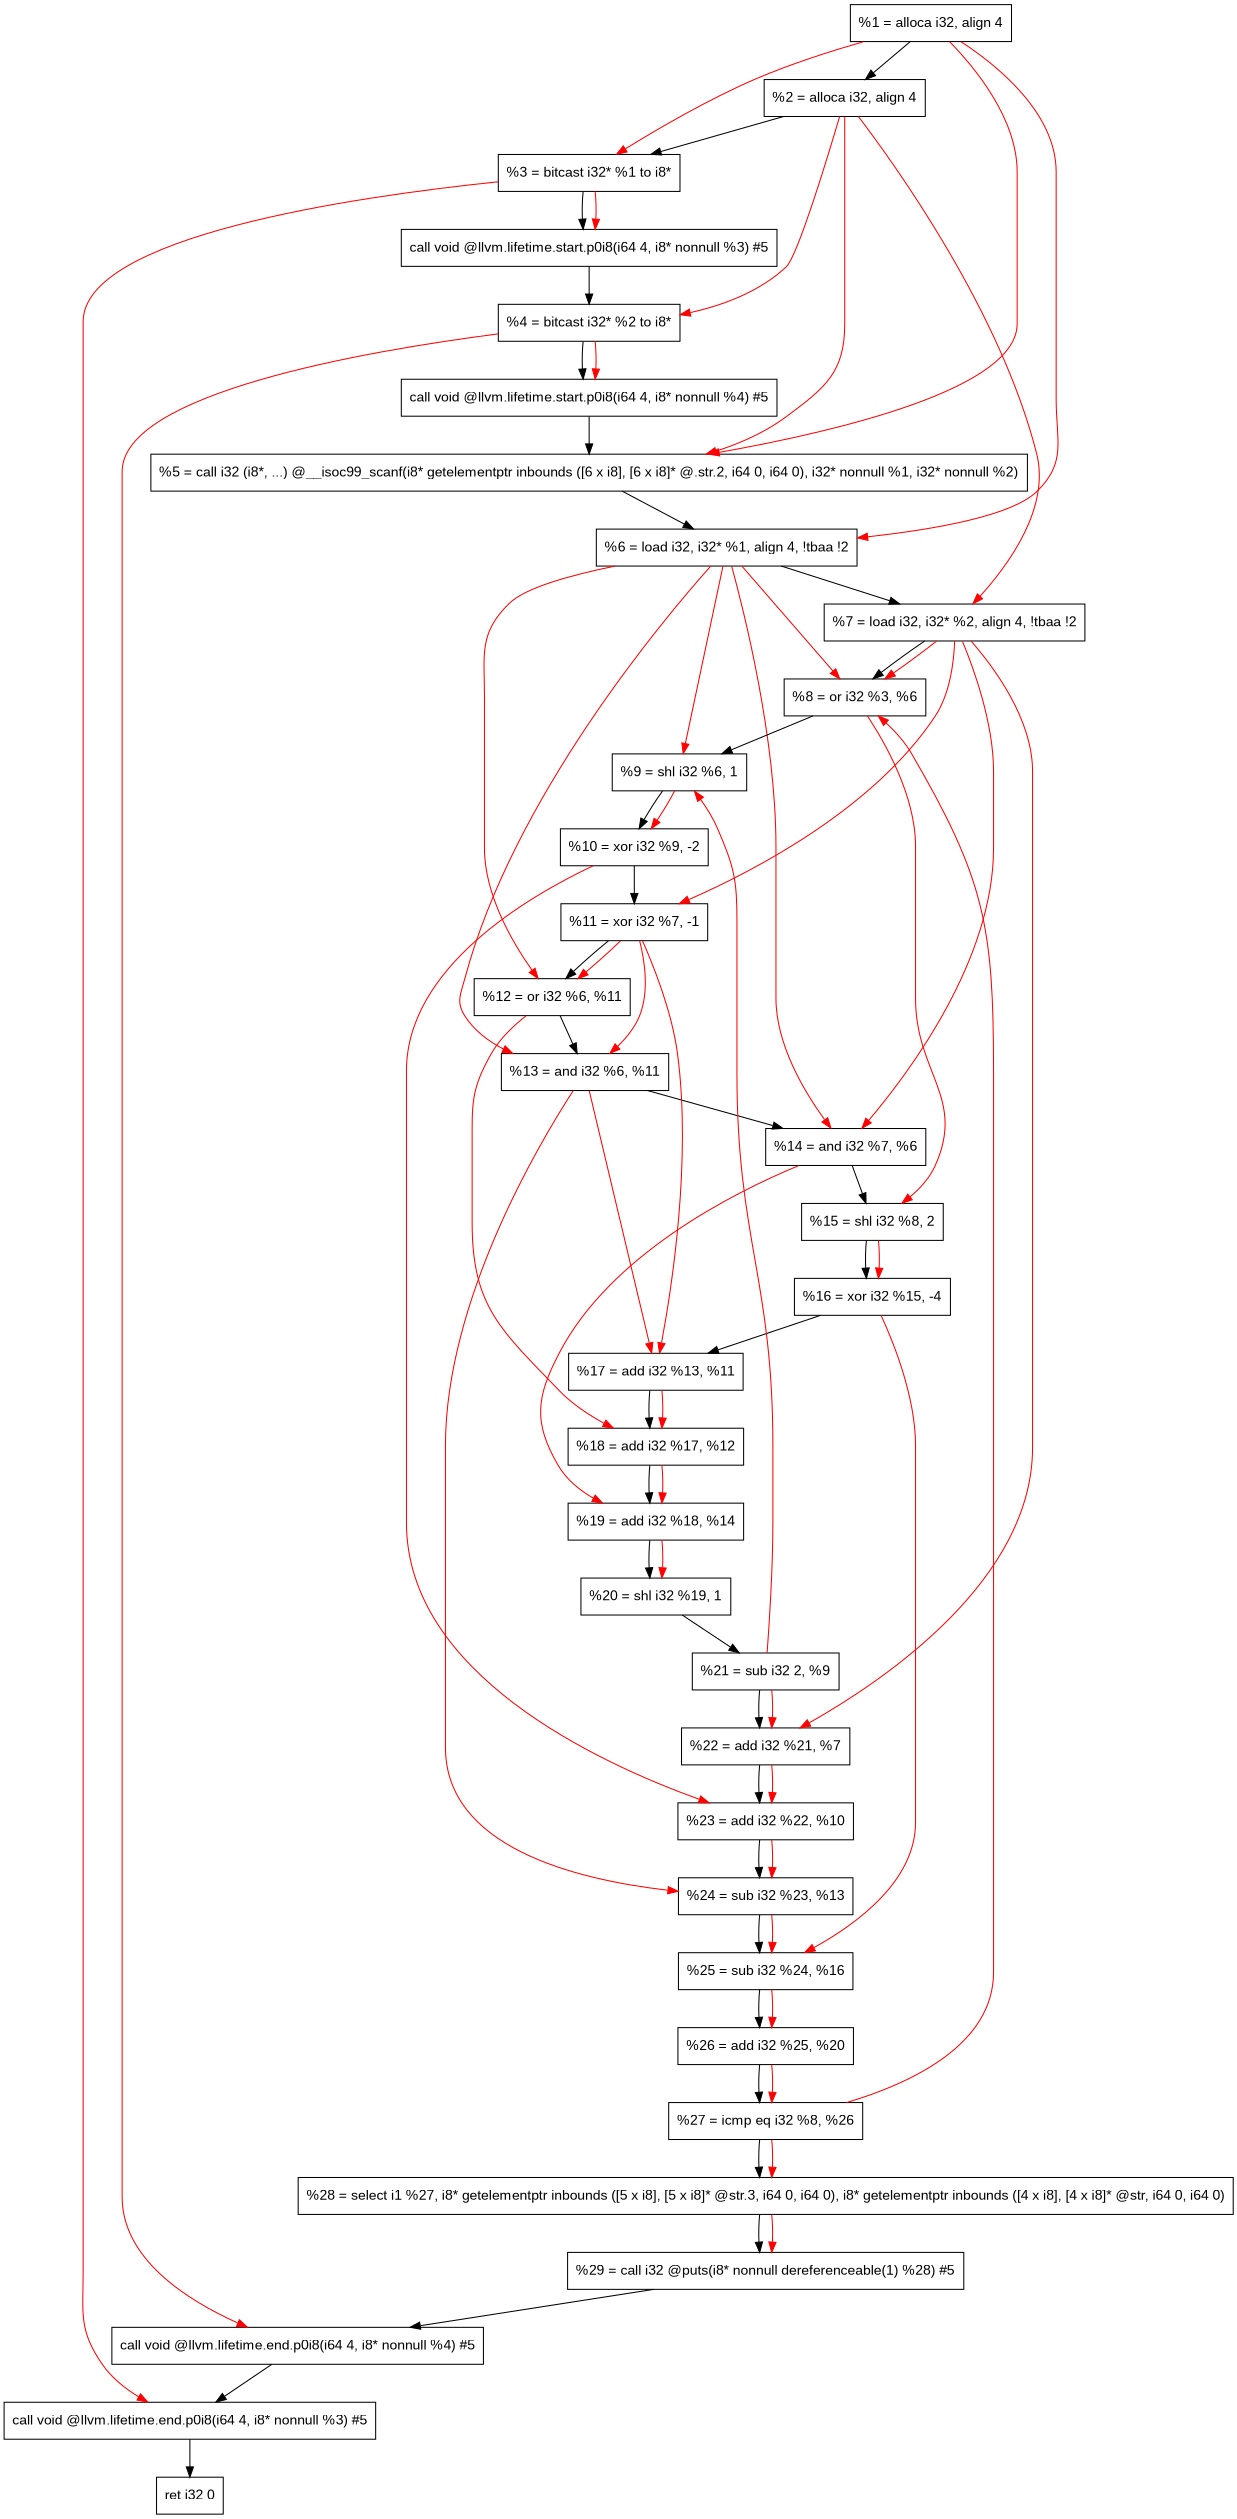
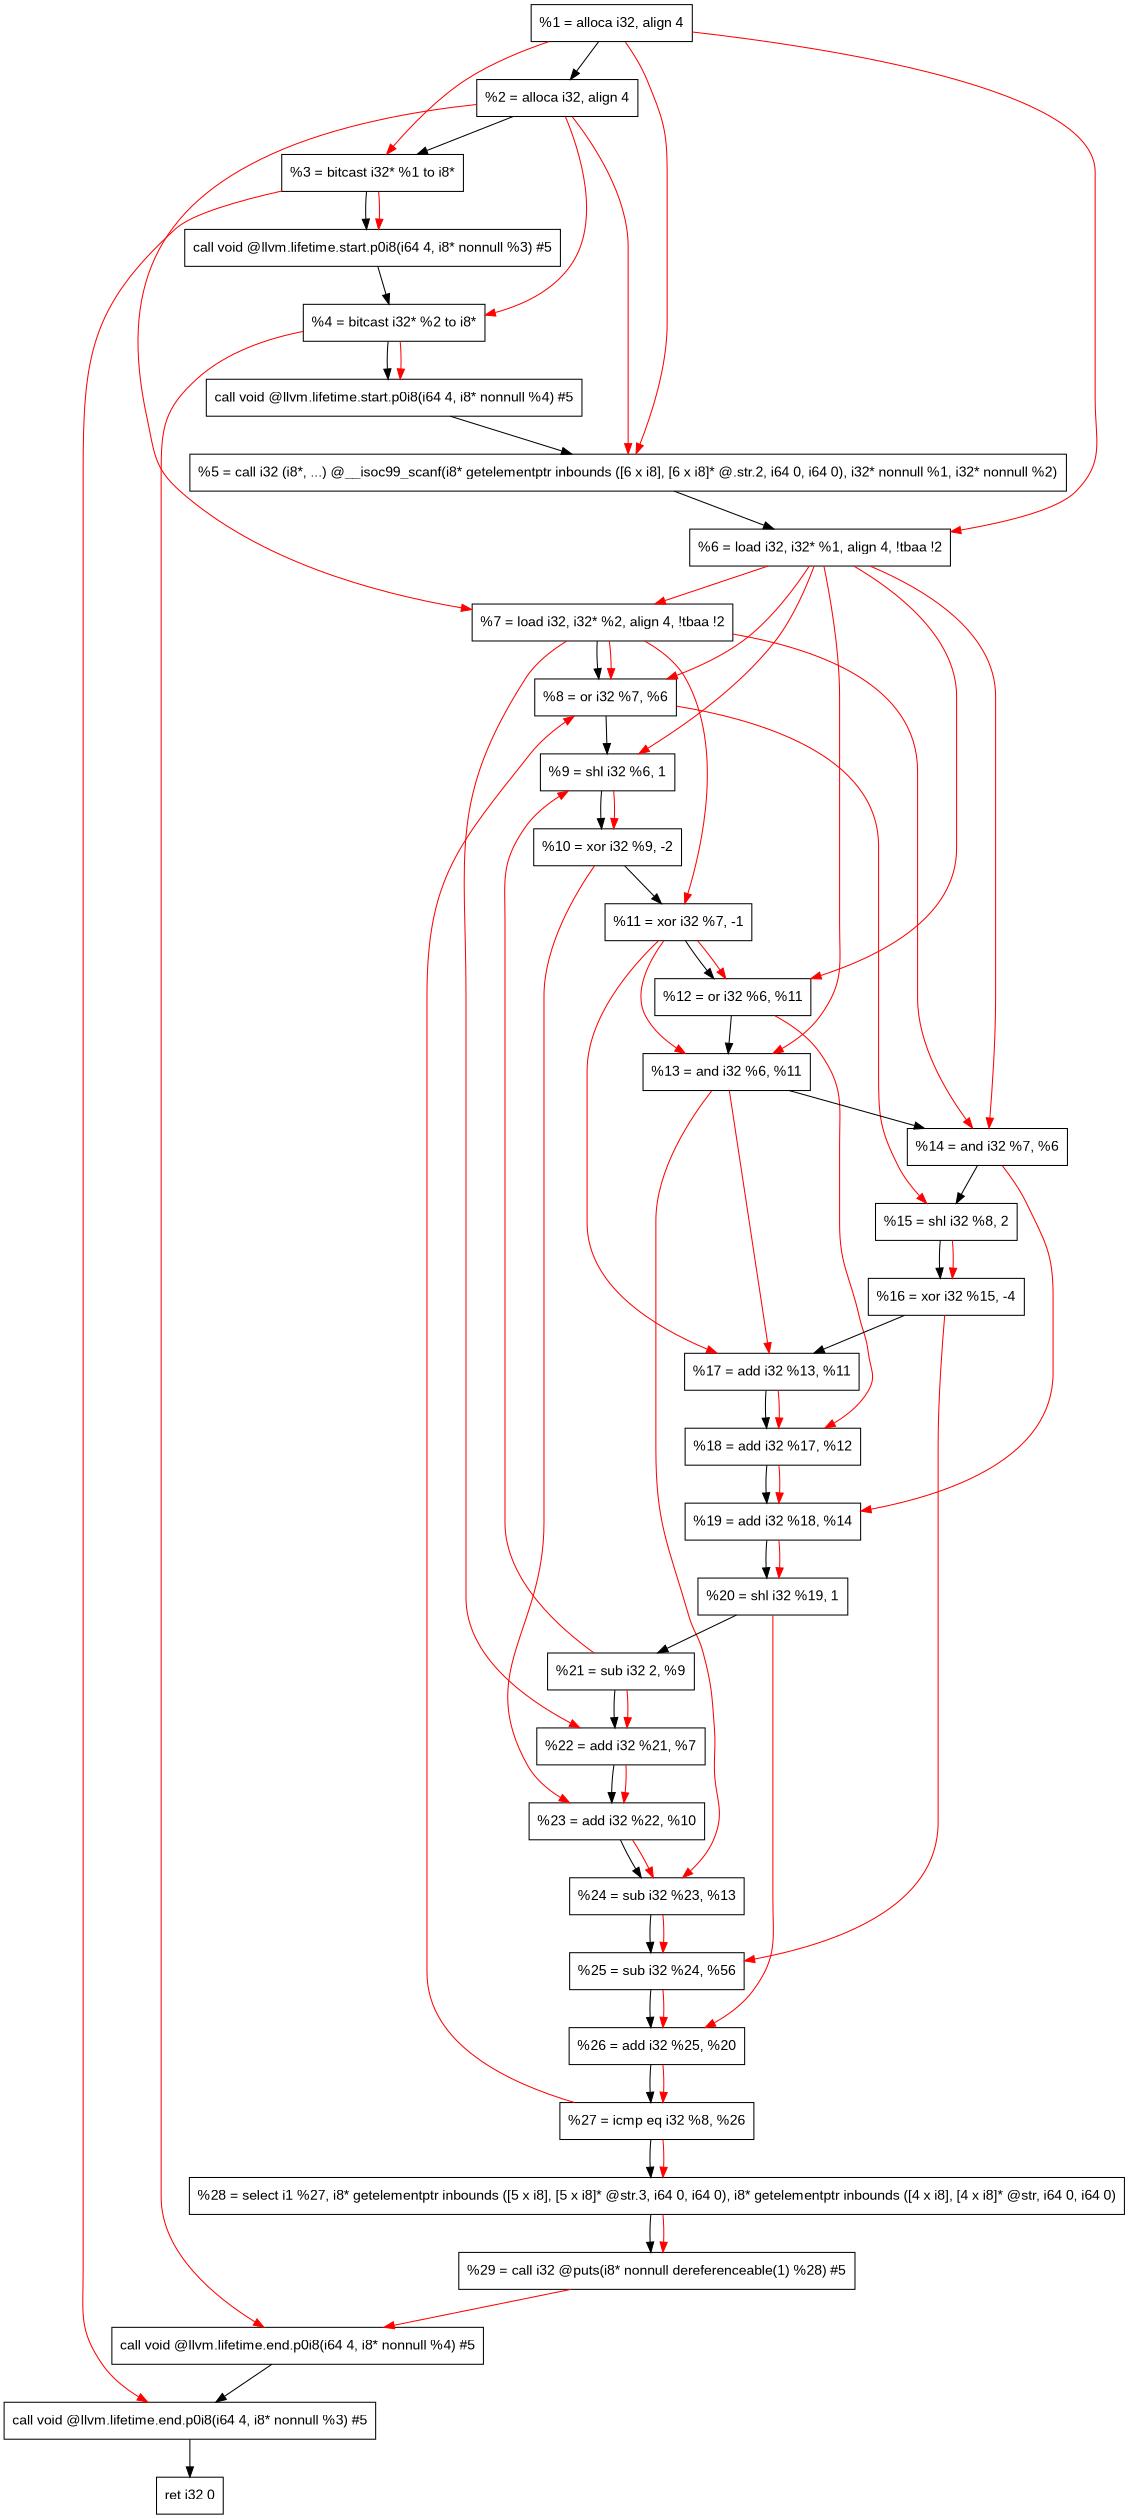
edge "%6 = load i32, i32* %1, align 4, !tbaa !2" -> "%7 = load i32, i32* %2, align 4, !tbaa !2": color black -> red
node "%8 = or i32 %3, %6": label "%8 = or i32 %3, %6" -> "%8 = or i32 %7, %6"
edge "%20 = shl i32 %19, 1" -> "%26 = add i32 %25, %20": added
node "%25 = sub i32 %24, %16": label "%25 = sub i32 %24, %16" -> "%25 = sub i32 %24, %56"
edge "%29 = call i32 @puts(i8* nonnull dereferenceable(1) %28) #5" -> "call void @llvm.lifetime.end.p0i8(i64 4, i8* nonnull %4) #5": color black -> red
